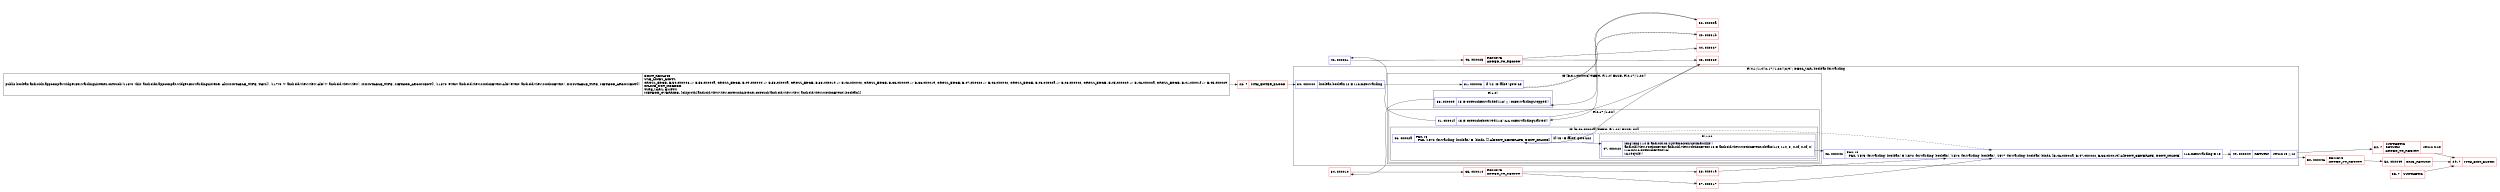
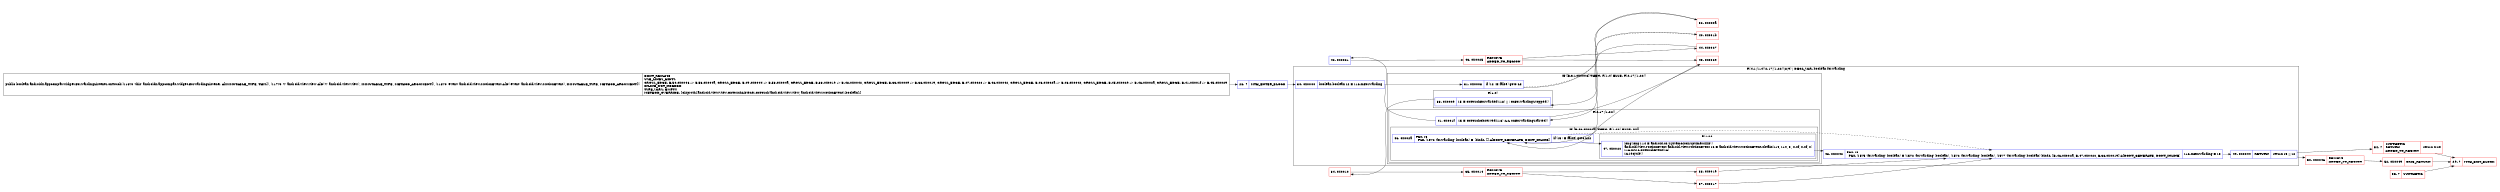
node "28: ?": color red -> blue
edge "44: 0x0027" -> "46: 0x002a": added
